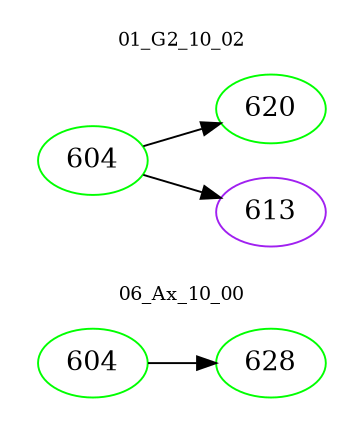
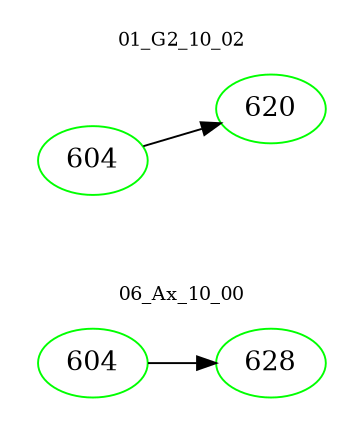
node "613": removed
